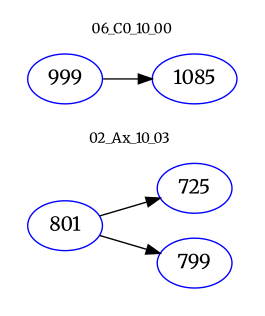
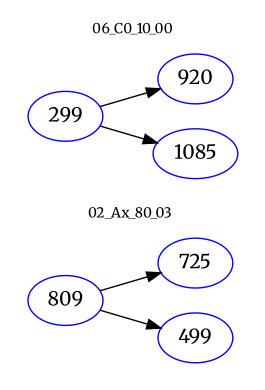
node "999": label "999" -> "299"
node "920": added
cluster "02_Ax_10_03": label "02_Ax_10_03" -> "02_Ax_80_03"
node "801": label "801" -> "809"
node "799": label "799" -> "499"
